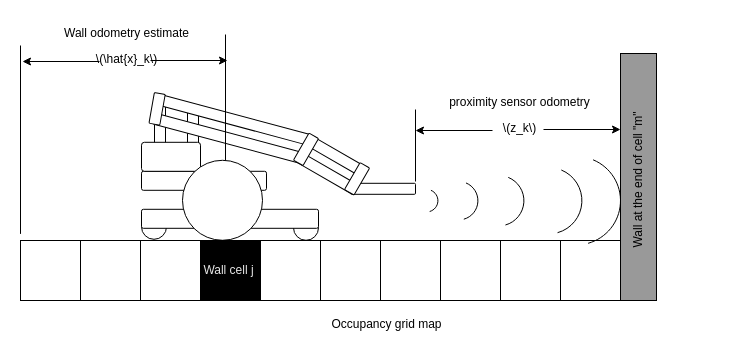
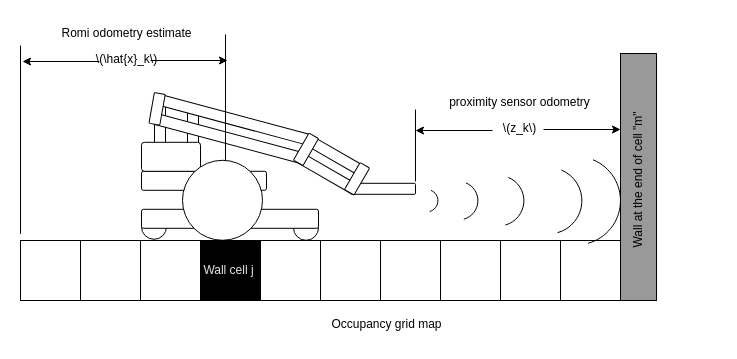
node "Wall odometry estimate": label "Wall odometry estimate" -> "Romi odometry estimate"
